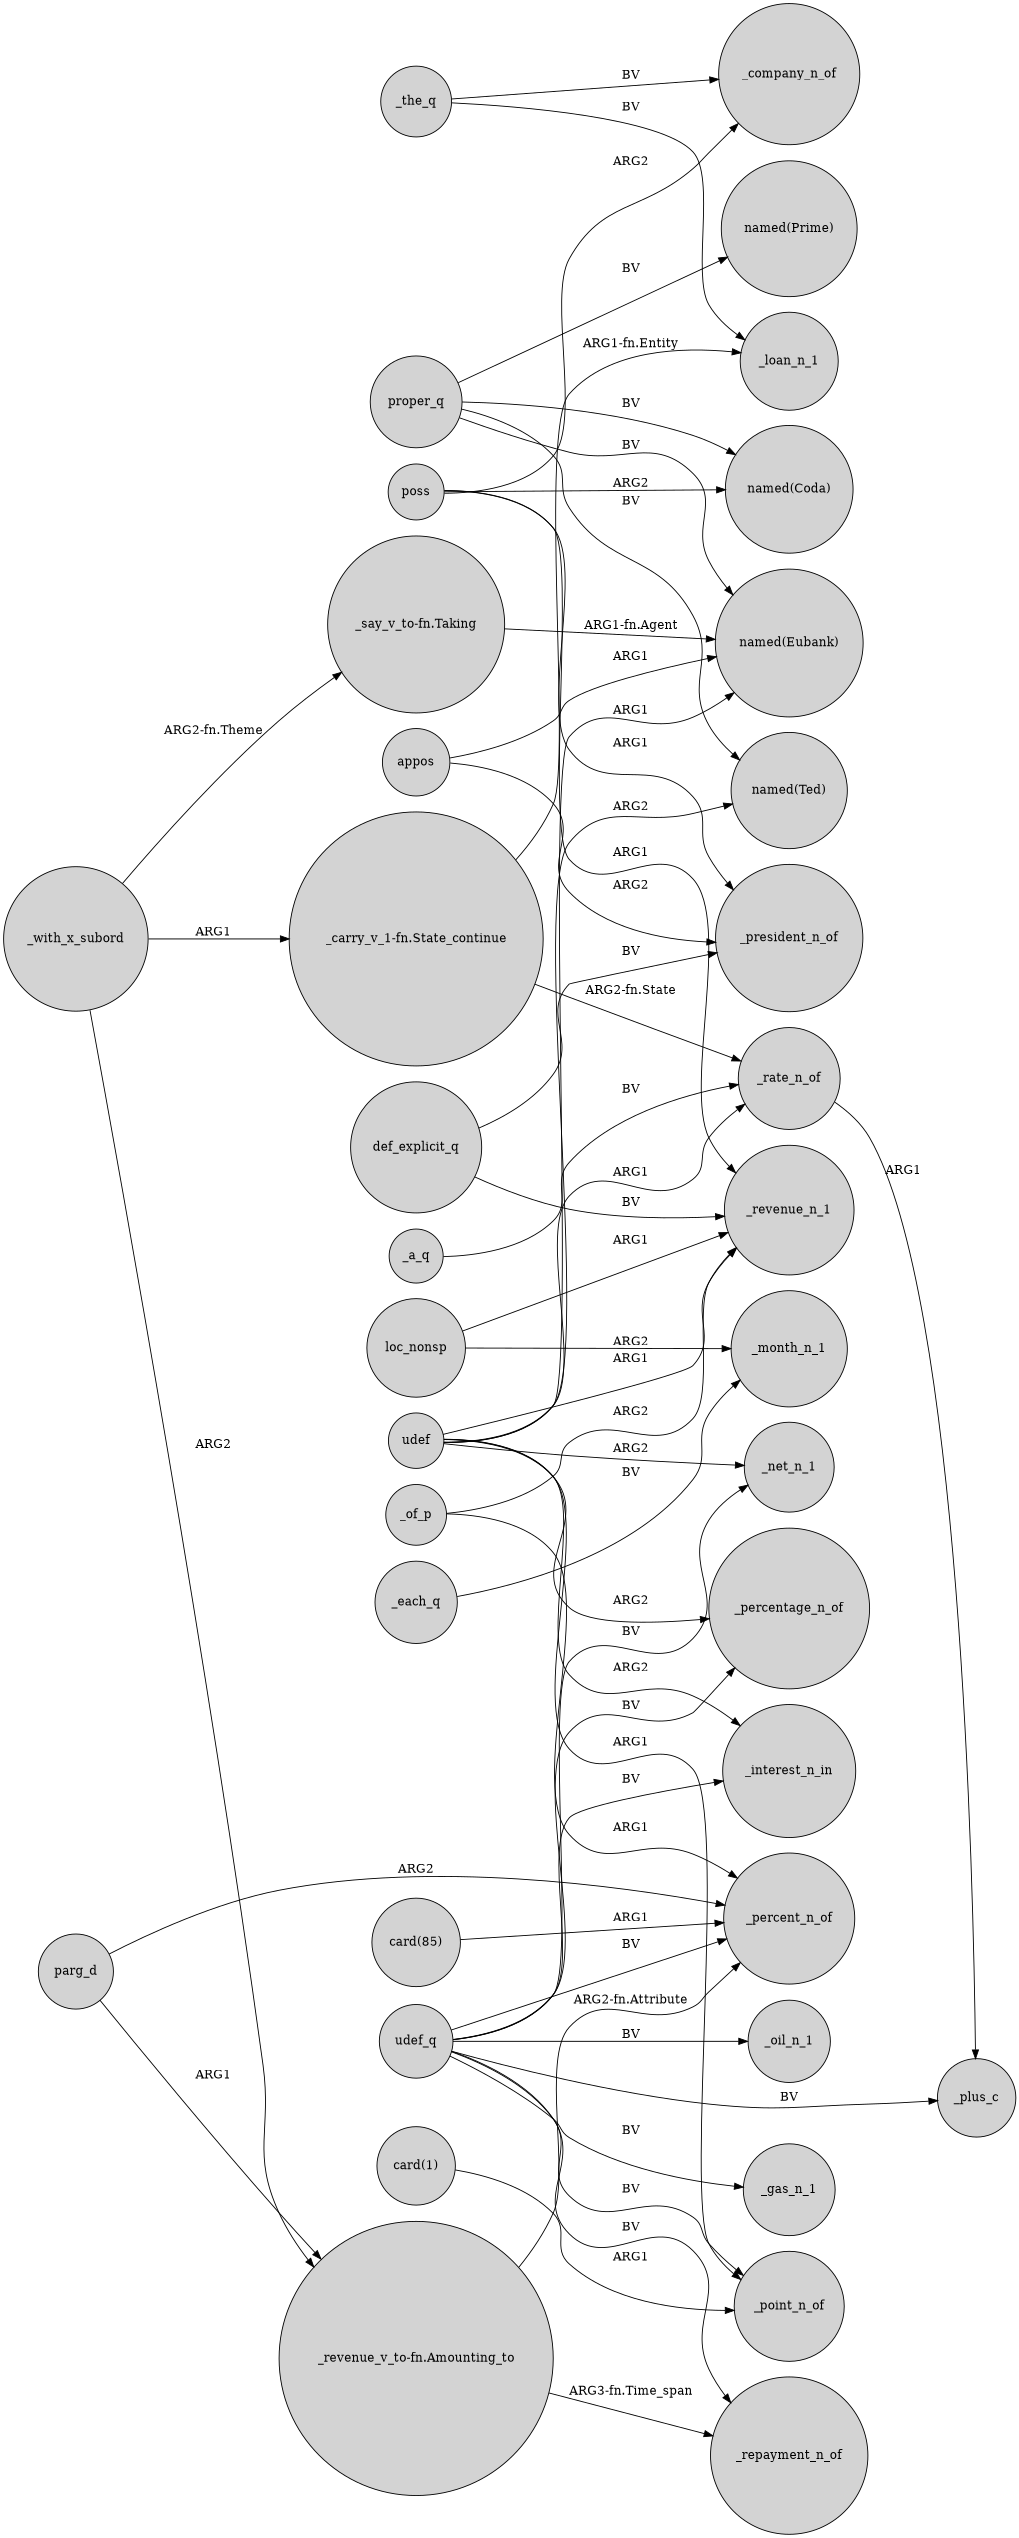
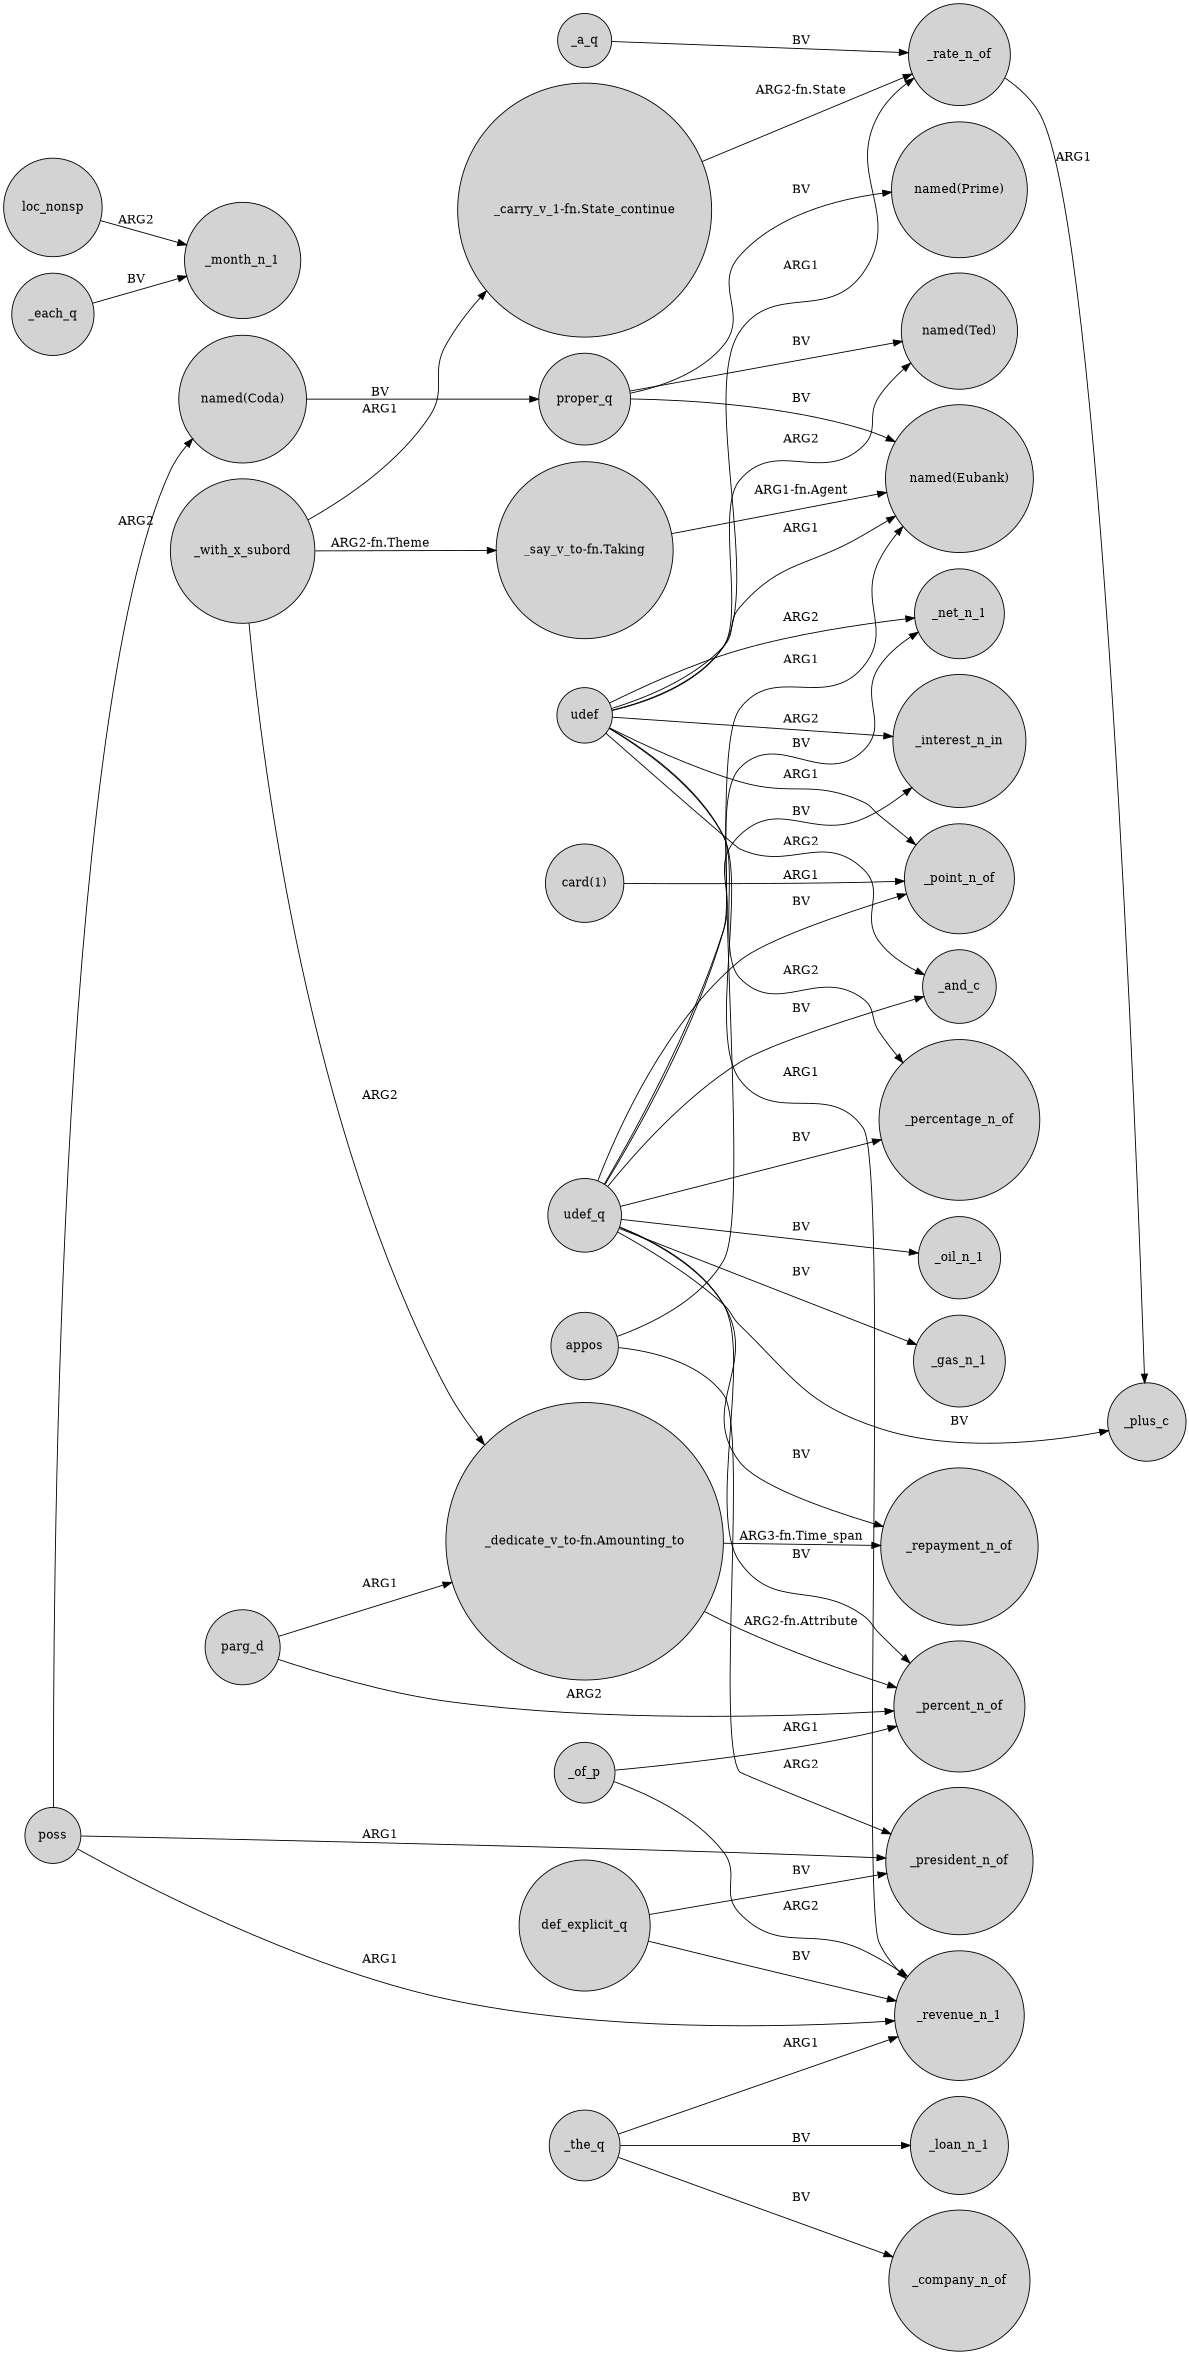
edge "poss" -> "_company_n_of": removed, label "ARG2"
edge "proper_q" -> "named(Coda)": reversed
edge "_carry_v_1-fn.State_continue" -> "_loan_n_1": removed, label "ARG1-fn.Entity"
node "_and_c": added
edge "loc_nonsp" -> "_revenue_n_1": now "_the_q" -> "_revenue_n_1"
node "card(85)": removed
node "_revenue_v_to-fn.Amounting_to": label "_revenue_v_to-fn.Amounting_to" -> "_dedicate_v_to-fn.Amounting_to"
